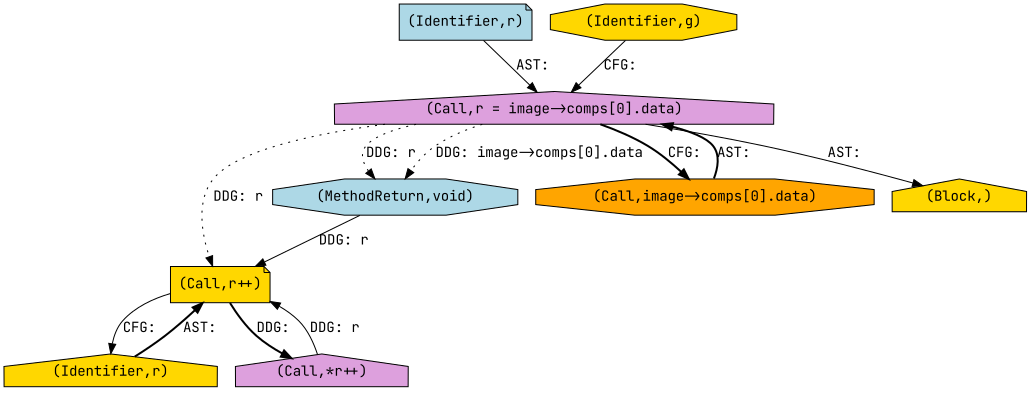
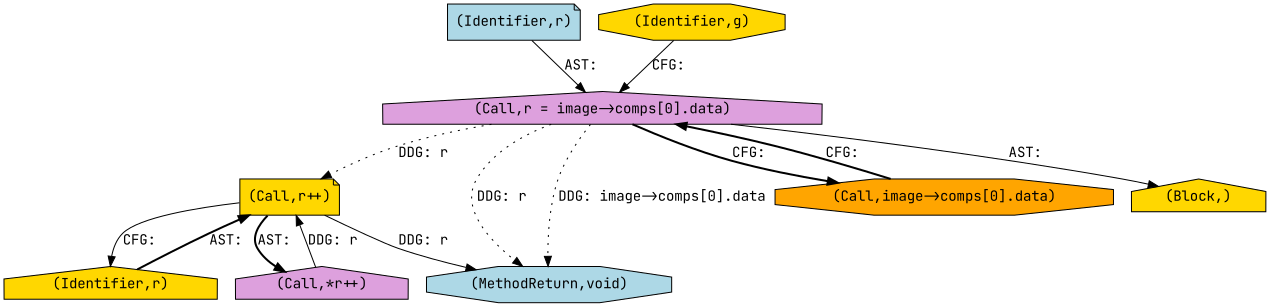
edge "(Call,image->comps[0].data)" -> "(Call,r = image->comps[0].data)": label "AST: " -> "CFG: "
edge "(MethodReturn,void)" -> "(Call,r++)": reversed
edge "(Call,r++)" -> "(Call,*r++)": label "DDG: " -> "AST: "
